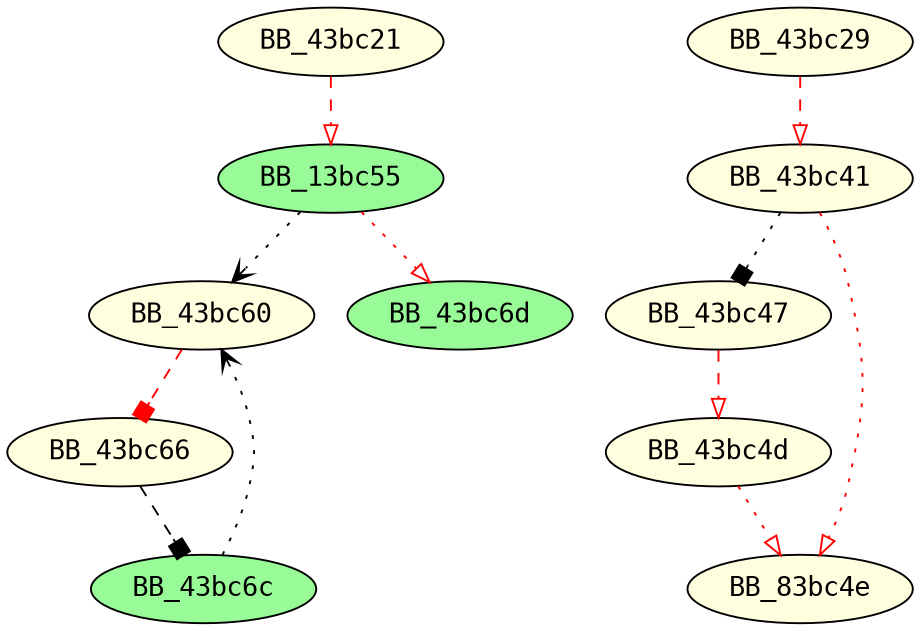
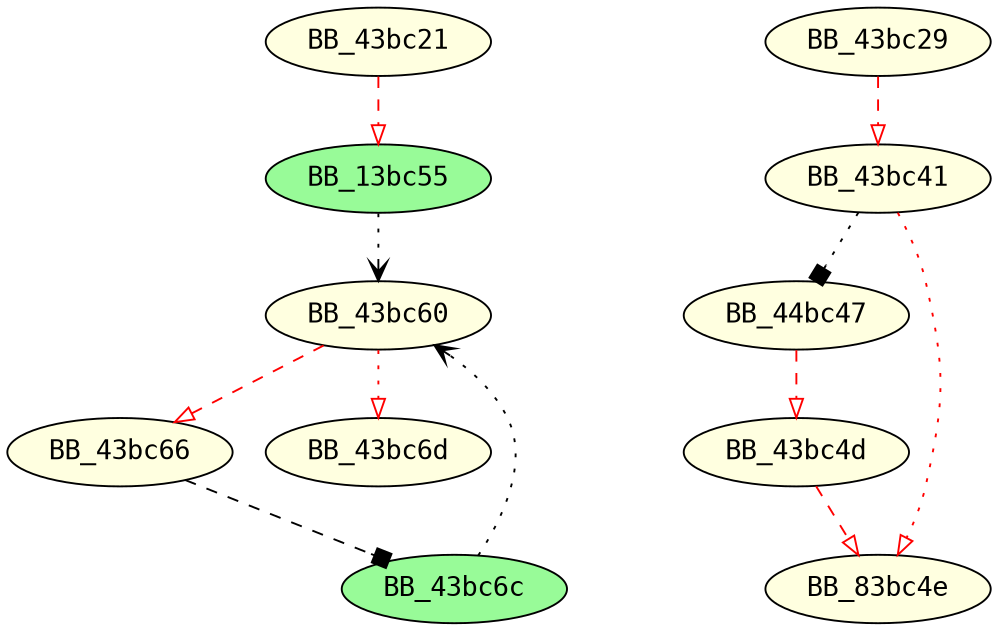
edge "BB_13bc55" -> "BB_43bc6d": now "BB_43bc60" -> "BB_43bc6d"
node "BB_43bc6d": fillcolor palegreen -> lightyellow
node "BB_43bc47": label "BB_43bc47" -> "BB_44bc47"
edge "BB_43bc60" -> "BB_43bc66": arrowhead box -> onormal
edge "BB_43bc4d" -> "BB_83bc4e": style dotted -> dashed
